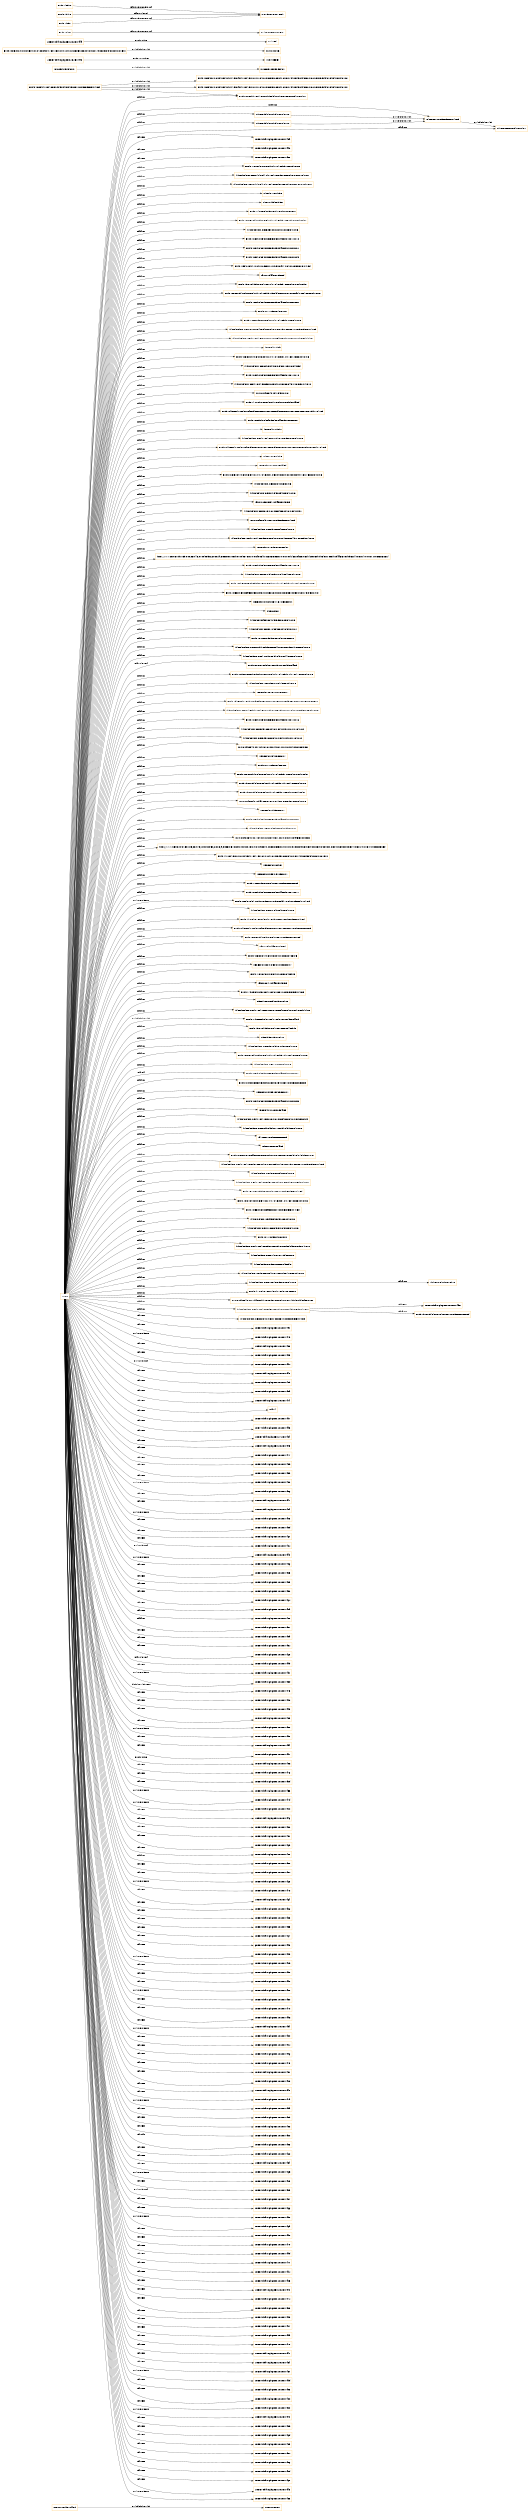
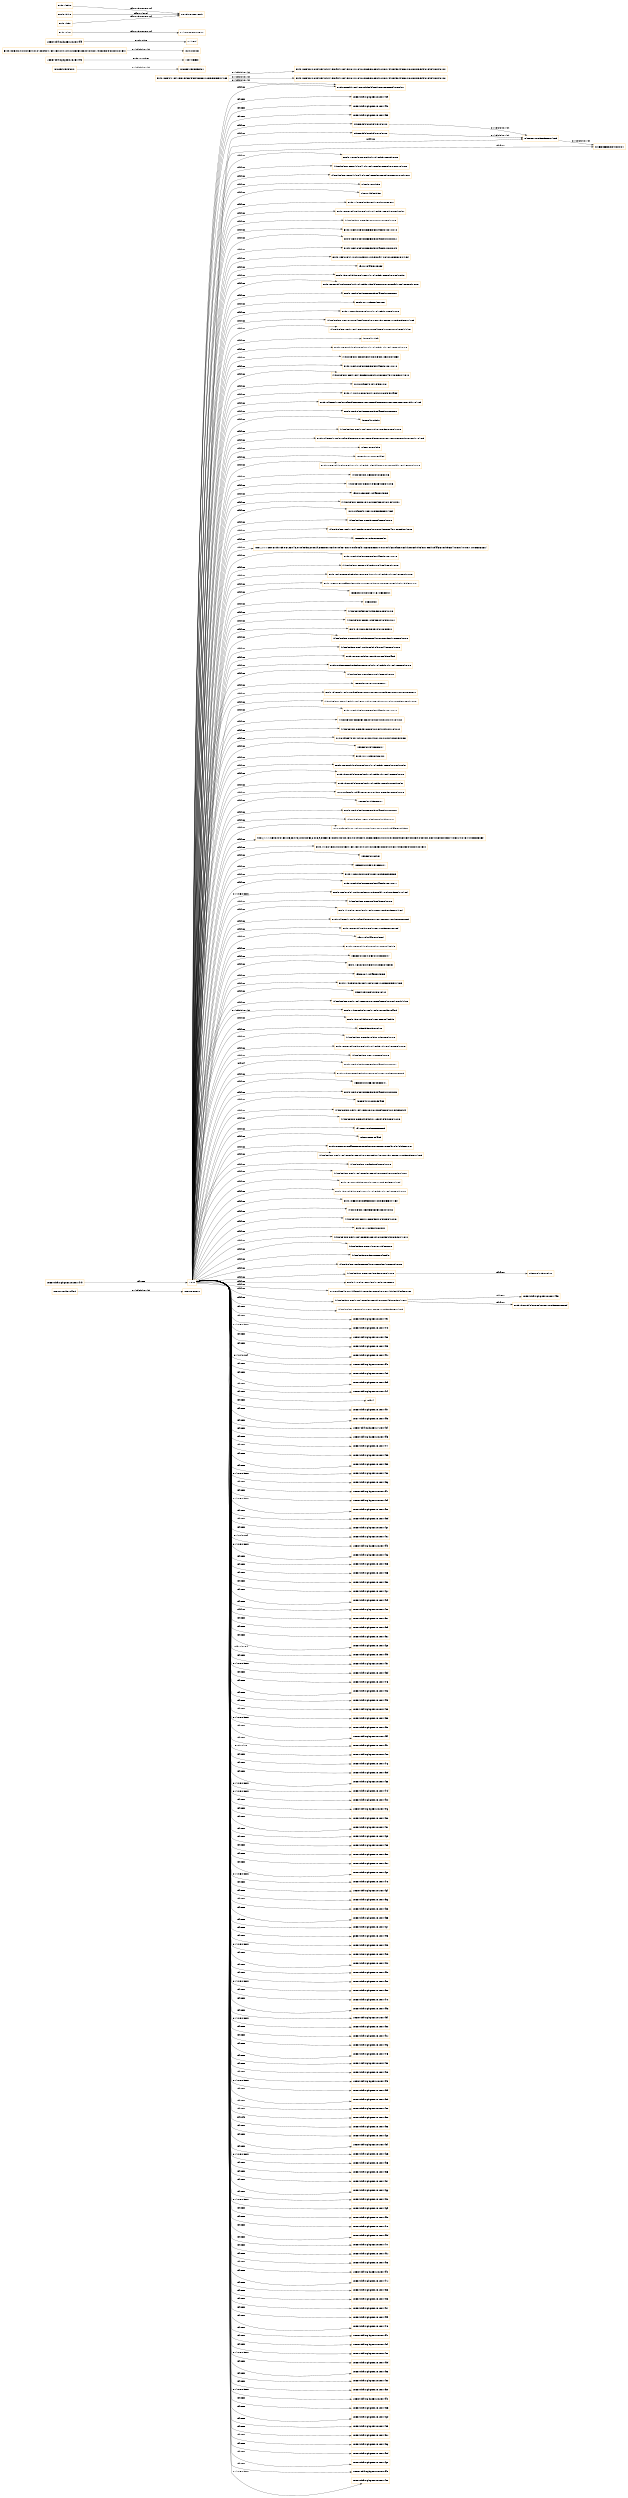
node "entity:pathologic_fad_classification_pT_pT0": label "entity:pathologic_fad_classification_pT_pT0" -> "entity:pathologic_stage_classification_pT_pT0"
edge "NULL" -> "entity:extranodal_extension_not_identified": label "rdf:unionOf" -> "rdf:first"
node ":histologic_type_large_cell_carcinoma": label ":histologic_type_large_cell_carcinoma" -> ":histologic_type_fed_cell_carcinoma"
node ":loinc_main_bronchus": label ":loinc_main_bronchus" -> ":site_main_bronchus"
edge "NULL" -> "48337cb9:16b6c51484e:-7f7a": label "disjointWith:rest" -> "rdf:rest"
edge "NULL" -> "48337cb9:16b6c51484e:-7f79": reversed
edge "NULL" -> "48337cb9:16b6c51484e:-7fa2": label "rdf:first" -> "rdf:rest"
edge "NULL" -> "48337cb9:16b6c51484e:-7f87": label "owl:unionOf" -> "rdf:rest"
